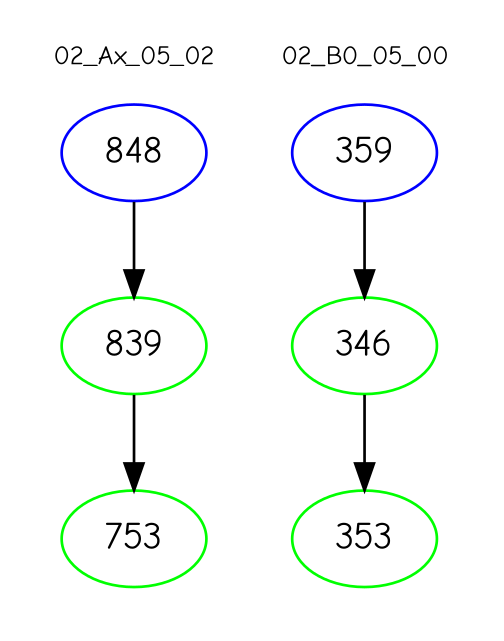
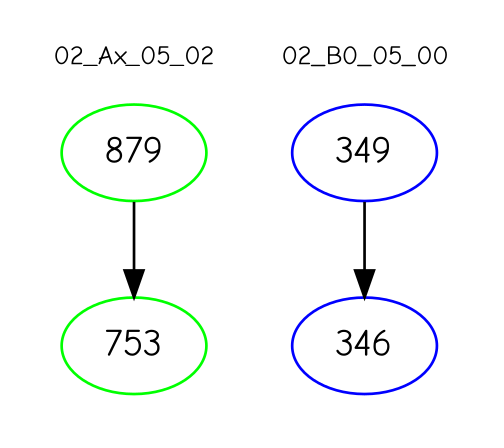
node "848": removed
node "359": label "359" -> "349"
node "839": label "839" -> "879"
node "346": color green -> blue
node "353": removed
